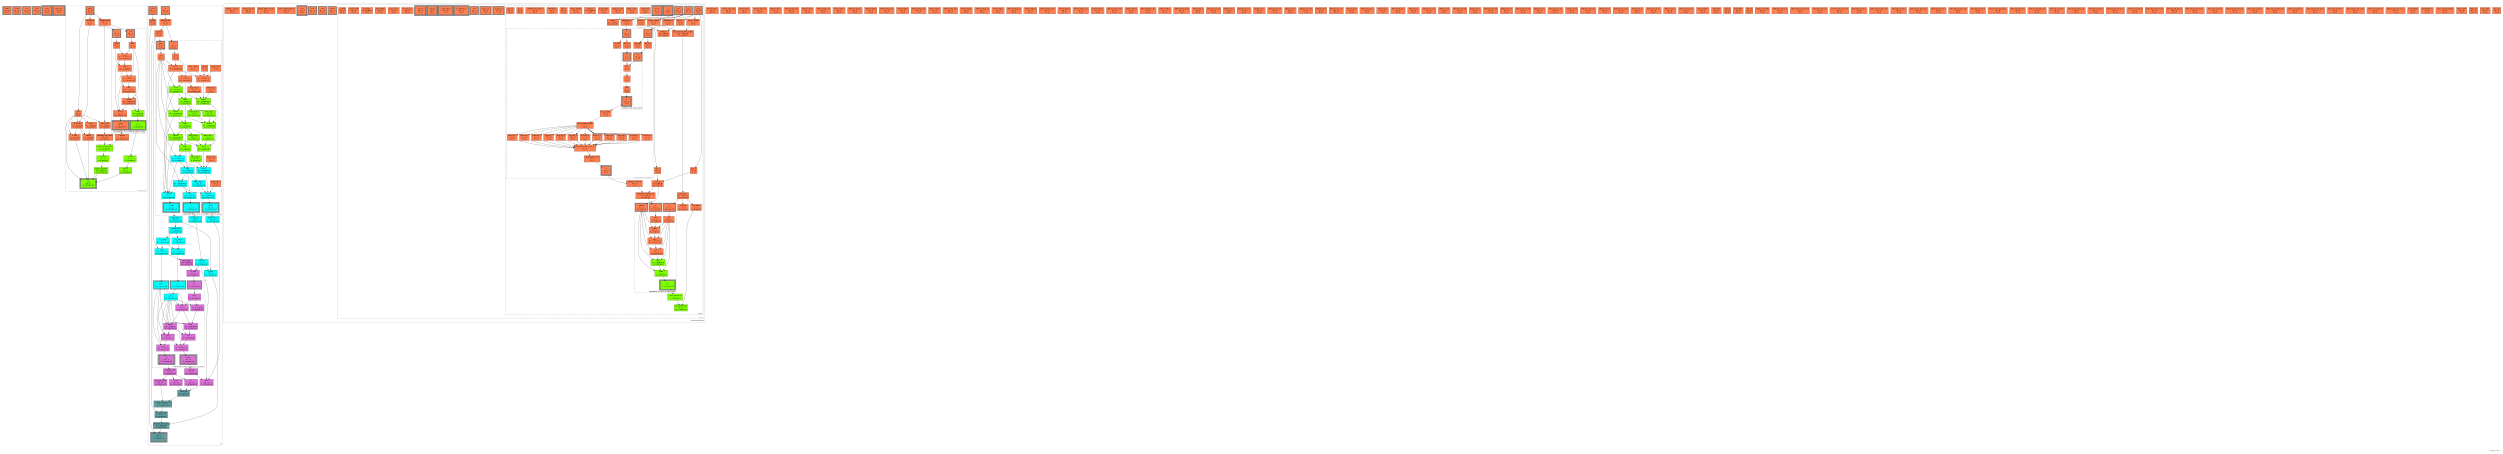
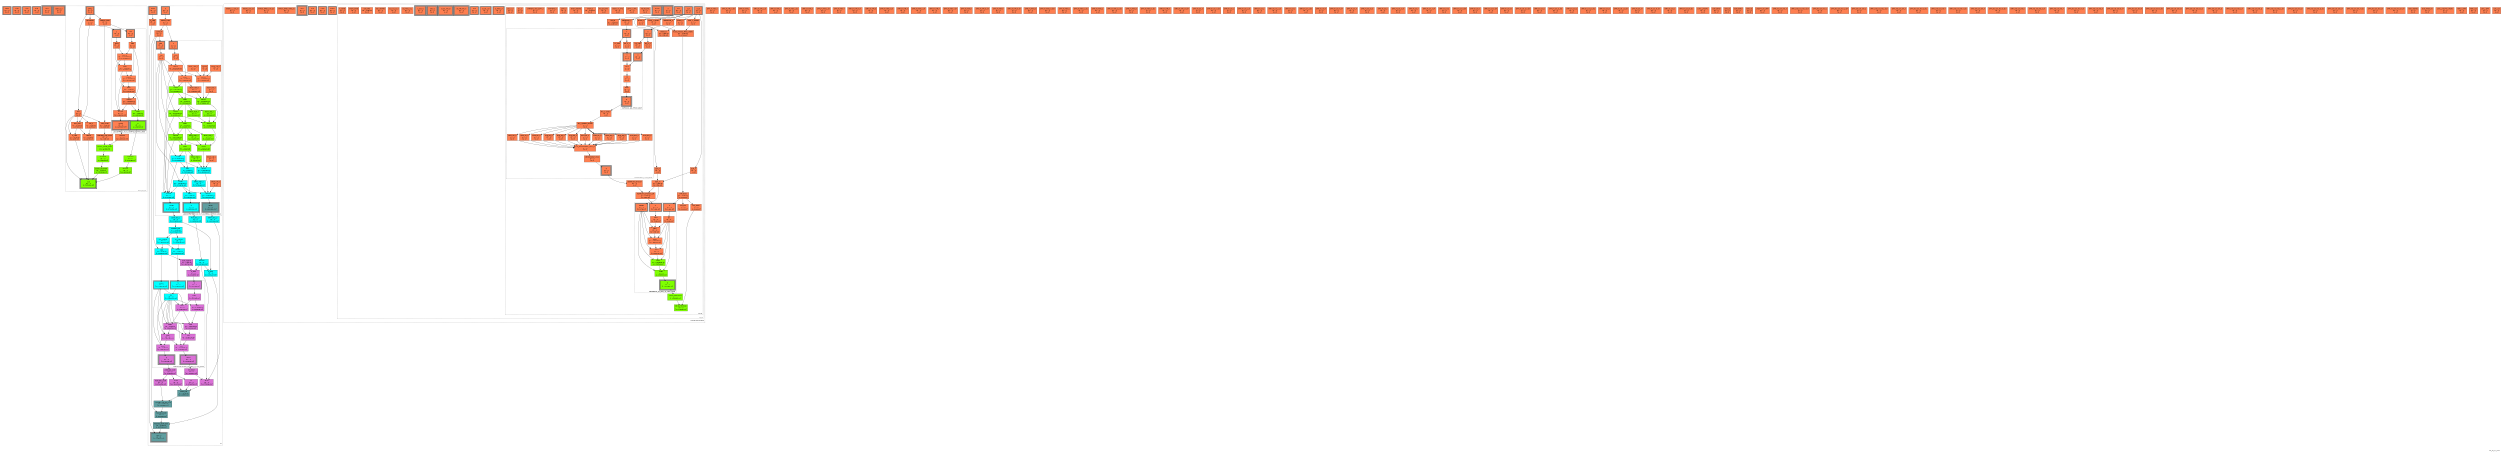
node "Sticky dT = 0 (2, 1.30249e-09)": fillcolor cyan -> cadetblue
